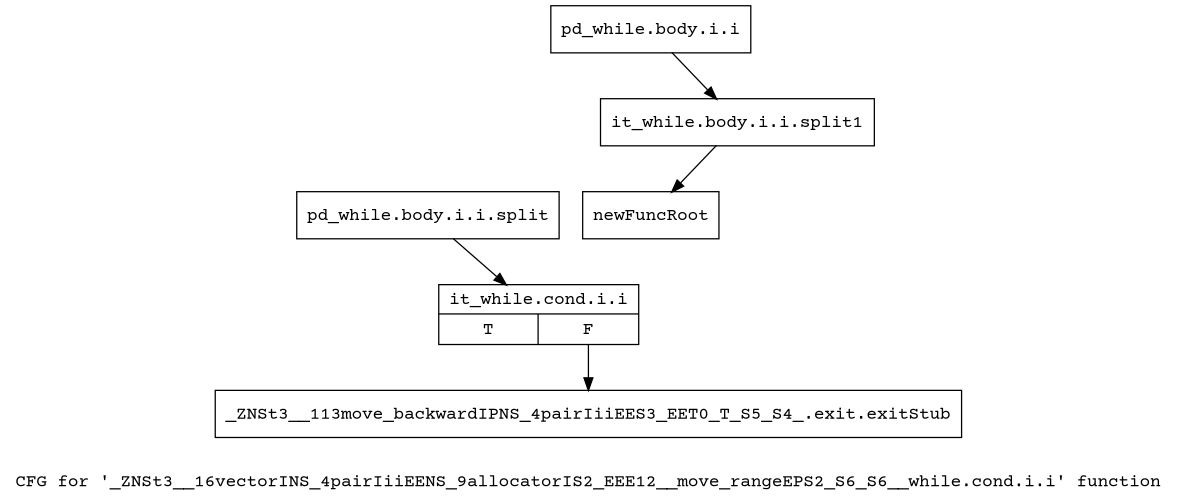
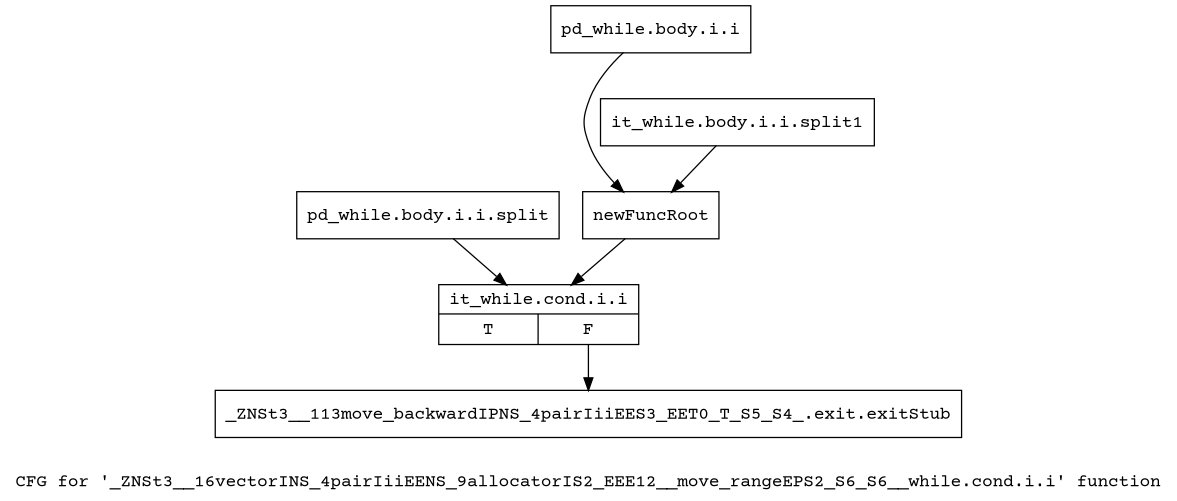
edge "pd_while.body.i.i" -> "it_while.body.i.i.split1": now "pd_while.body.i.i" -> "newFuncRoot"
edge "newFuncRoot" -> "it_while.cond.i.i": added
